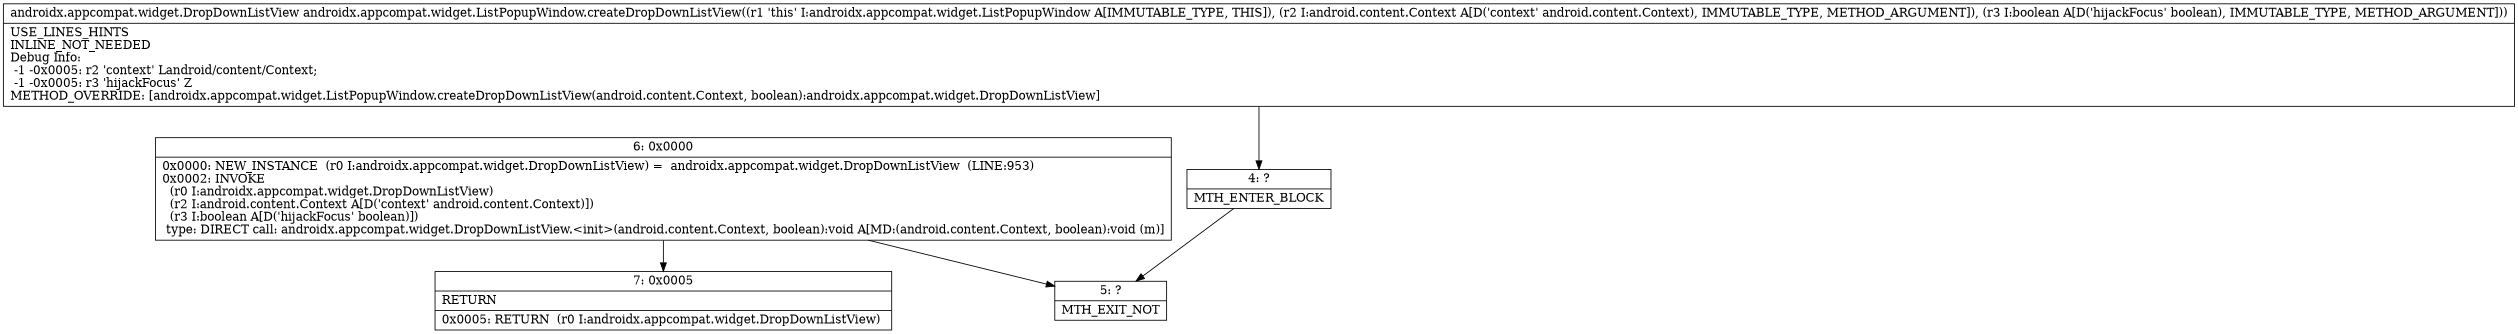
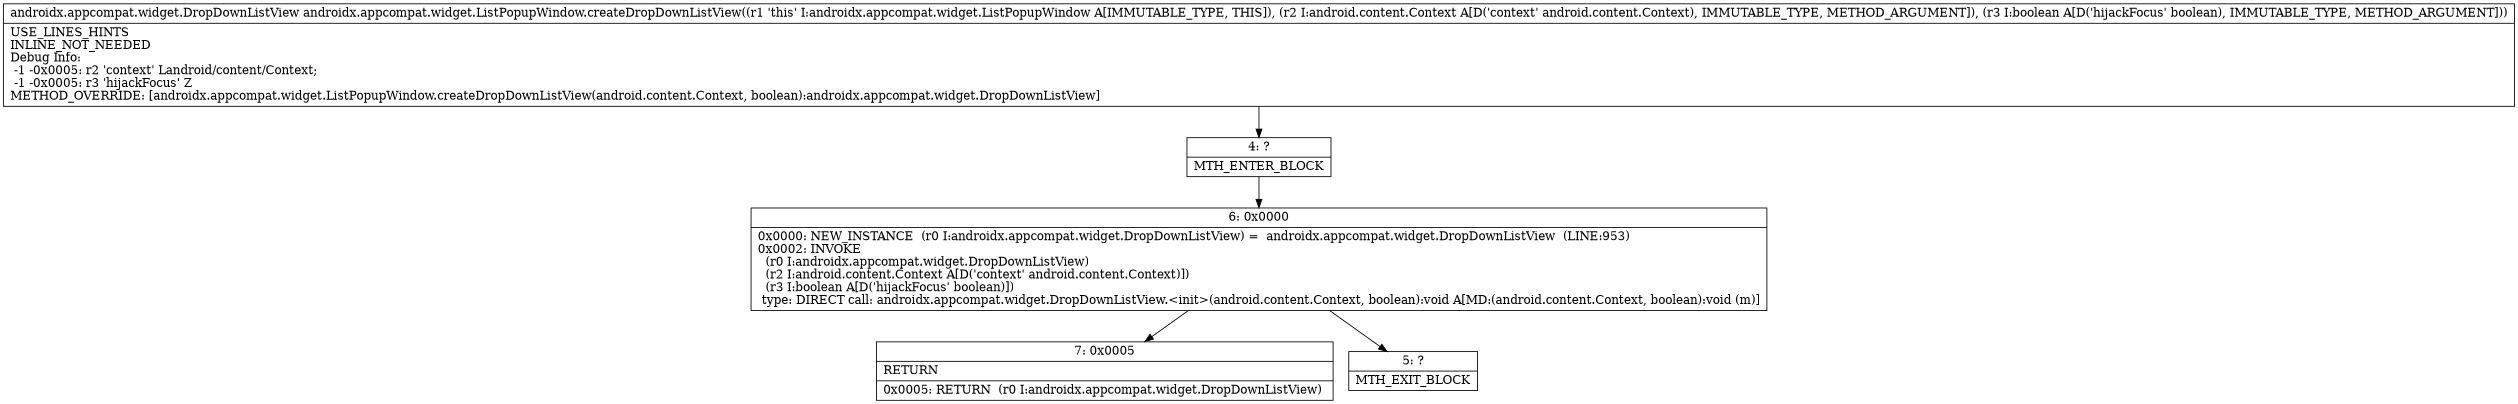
edge "4: ?" -> "5: ?": now "4: ?" -> "6: 0x0000"
node "5: ?": text "MTH_EXIT_NOT" -> "MTH_EXIT_BLOCK"
